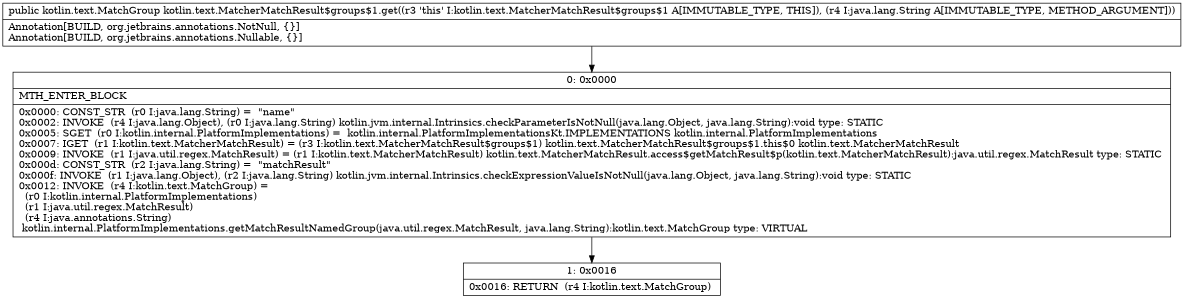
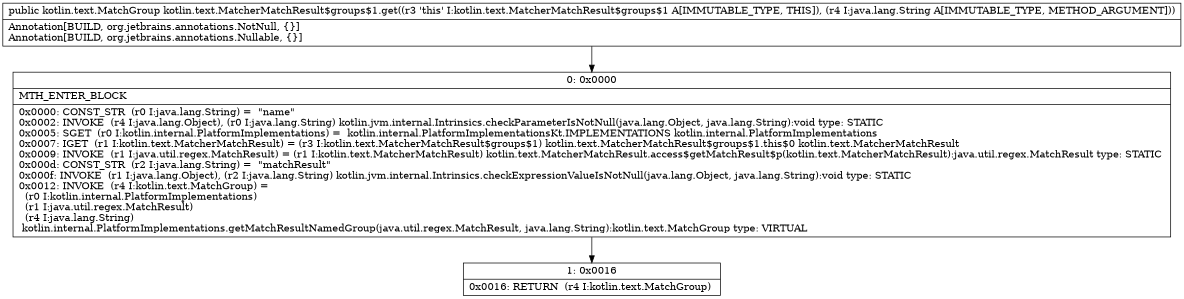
node "0: 0x0000": text "(r4 I:java.annotations.String)" -> "(r4 I:java.lang.String)"
